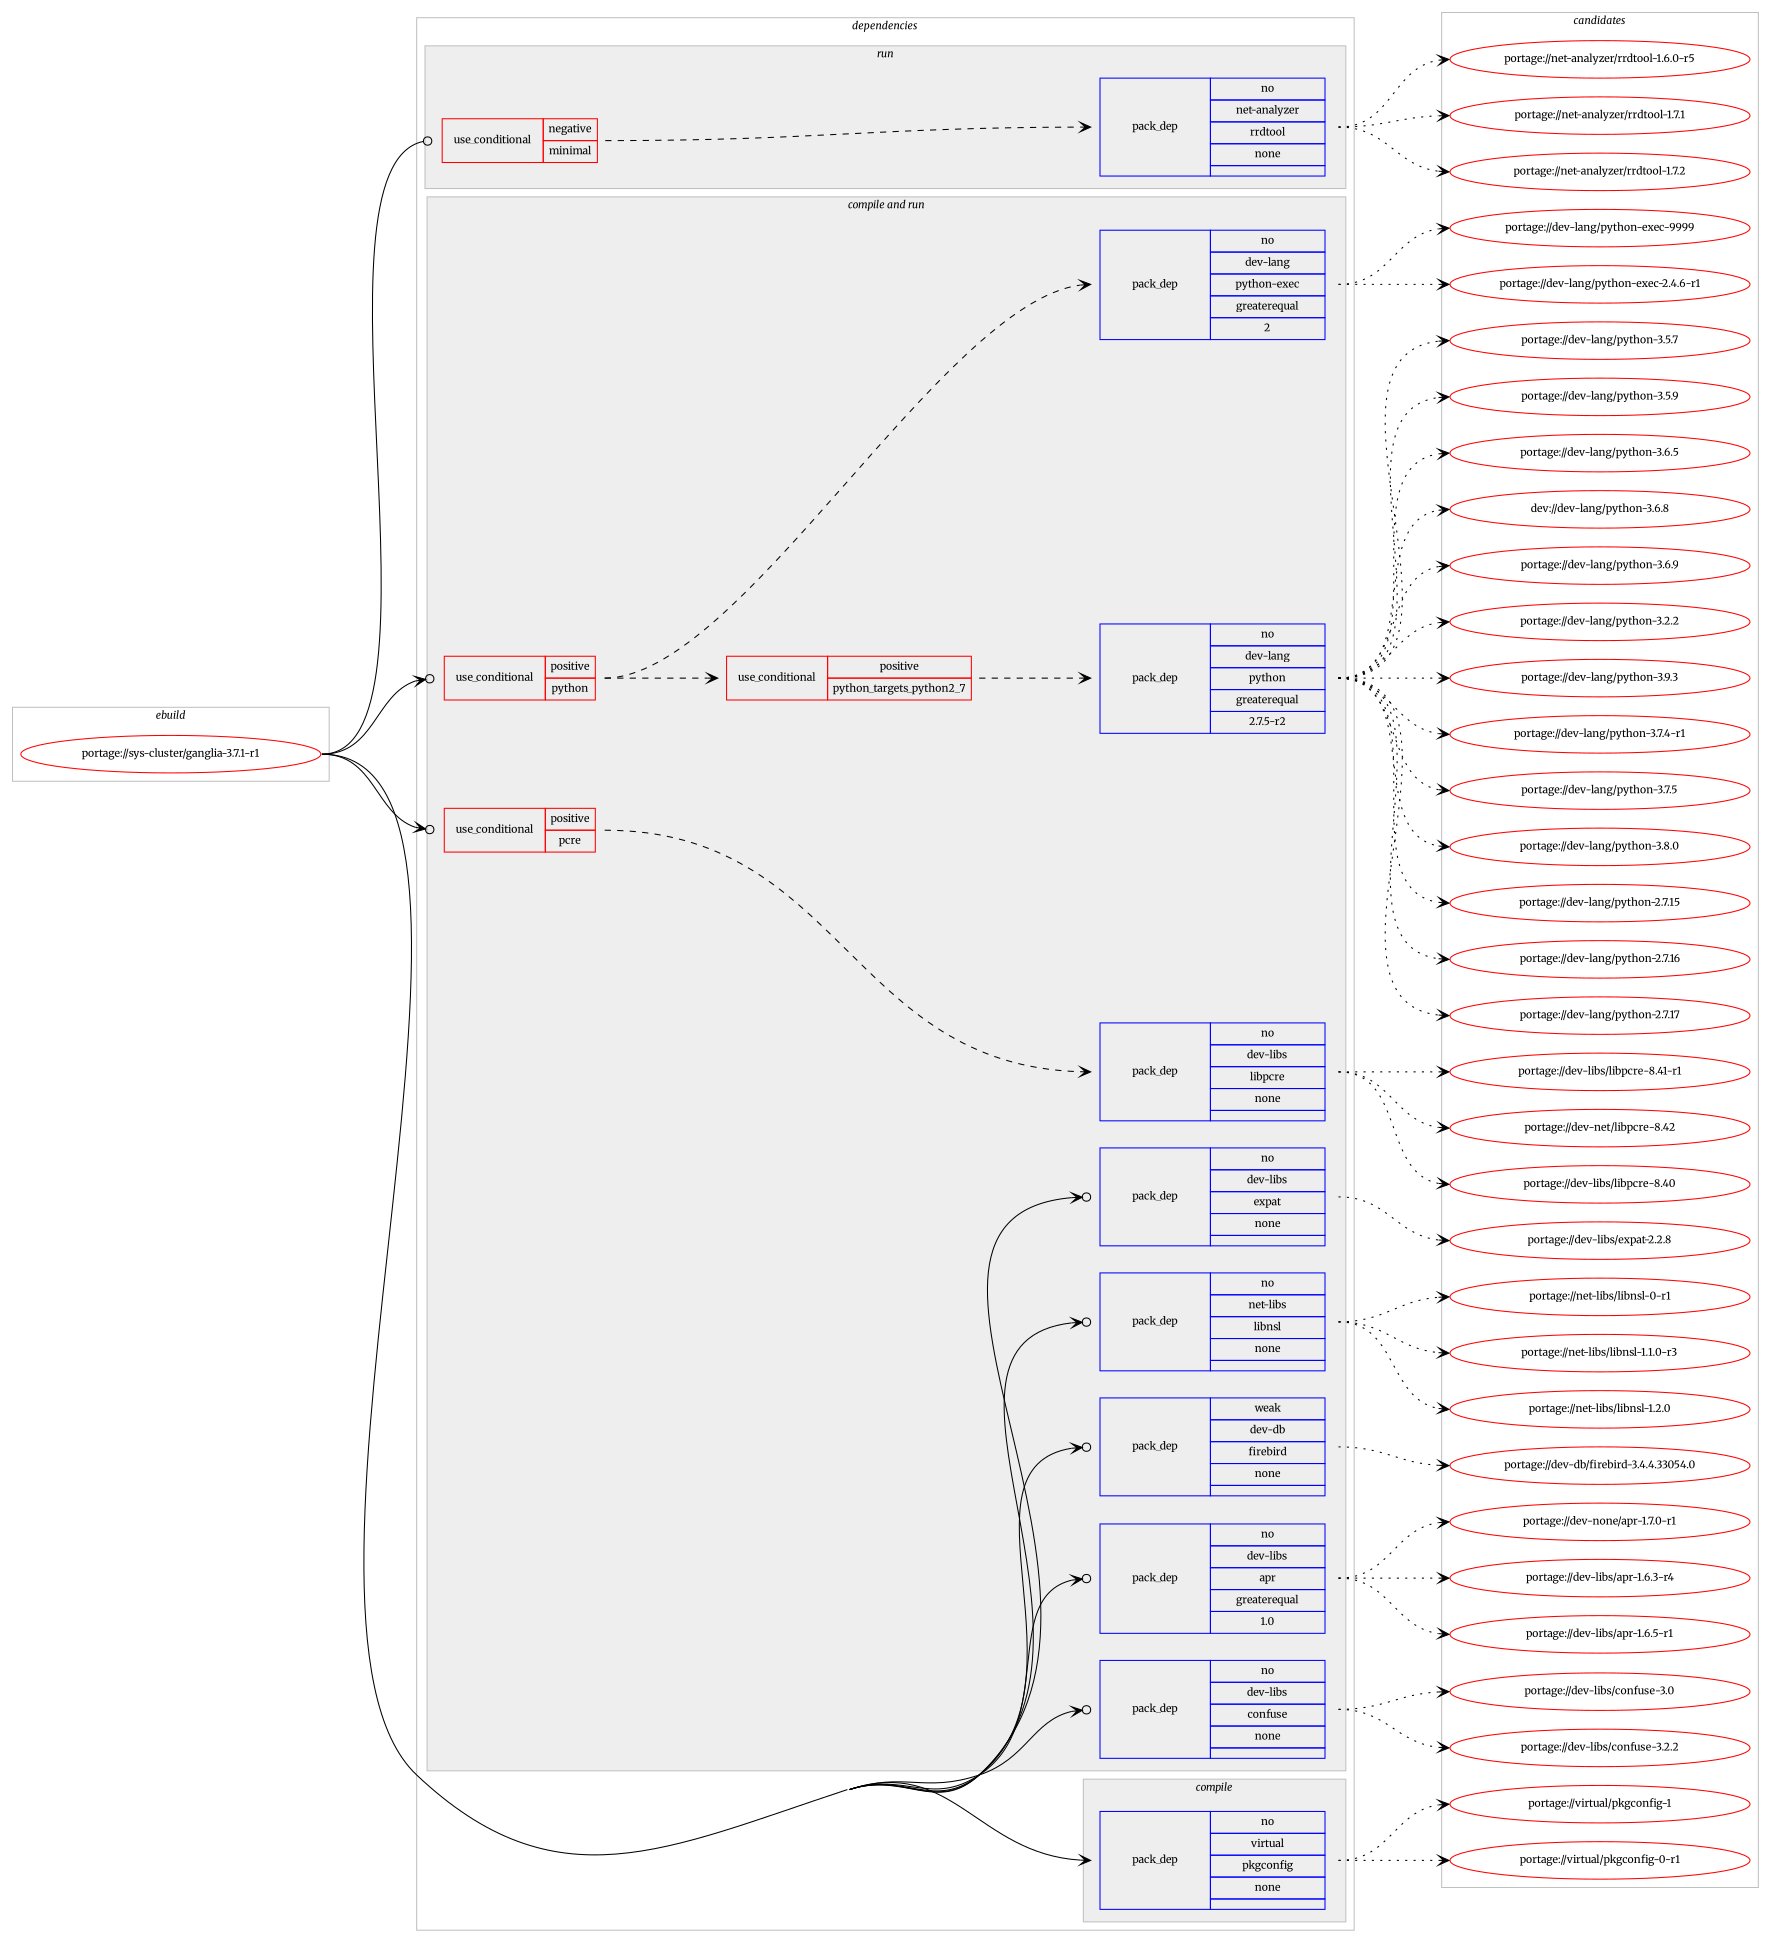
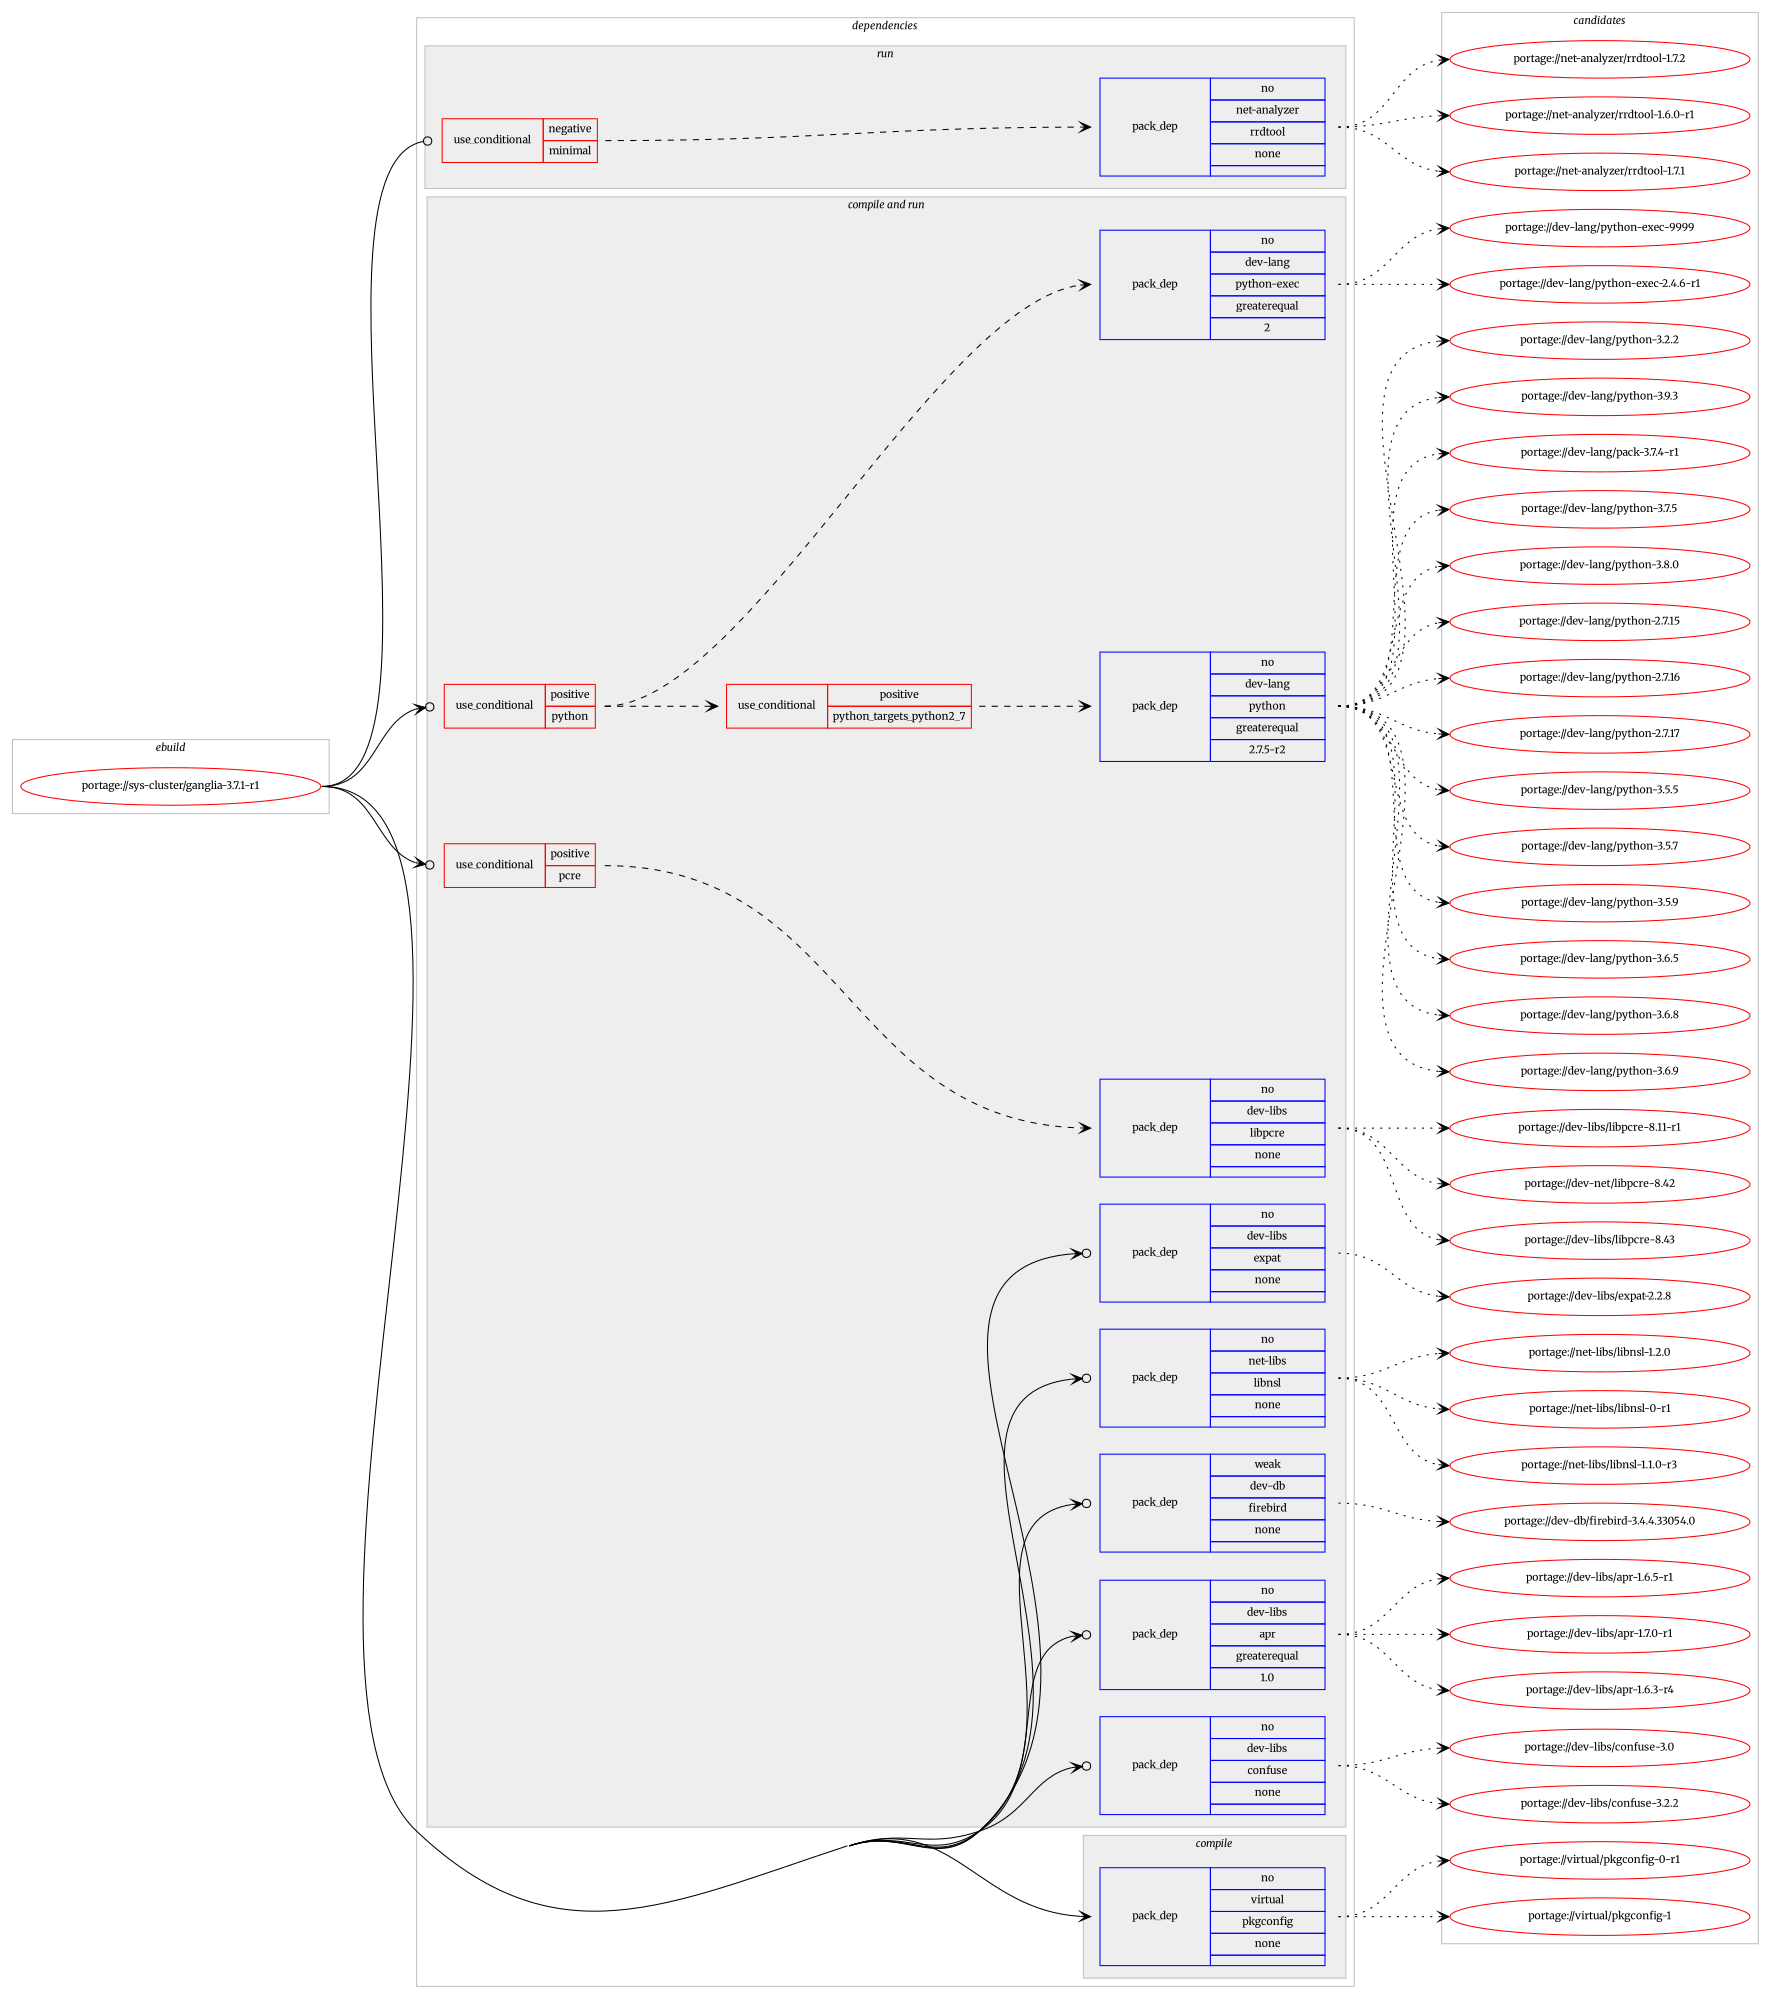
node "portage://net-analyzer/rrdtool-1.6.0-r5": label "portage://net-analyzer/rrdtool-1.6.0-r5" -> "portage://net-analyzer/rrdtool-1.6.0-r1"
node "dev://dev-lang/python-3.6.8": label "dev://dev-lang/python-3.6.8" -> "portage://dev-lang/python-3.6.8"
node "portage://dev-lang/python-3.7.4-r1": label "portage://dev-lang/python-3.7.4-r1" -> "portage://dev-lang/pack-3.7.4-r1"
node "portage://dev-lang/python-3.5.5": added
node "portage://dev-libs/libpcre-8.41-r1": label "portage://dev-libs/libpcre-8.41-r1" -> "portage://dev-libs/libpcre-8.11-r1"
node "portage://dev-libs/libpcre-8.40": label "portage://dev-libs/libpcre-8.40" -> "portage://dev-libs/libpcre-8.43"
node "portage://dev-none/apr-1.7.0-r1": label "portage://dev-none/apr-1.7.0-r1" -> "portage://dev-libs/apr-1.7.0-r1"
